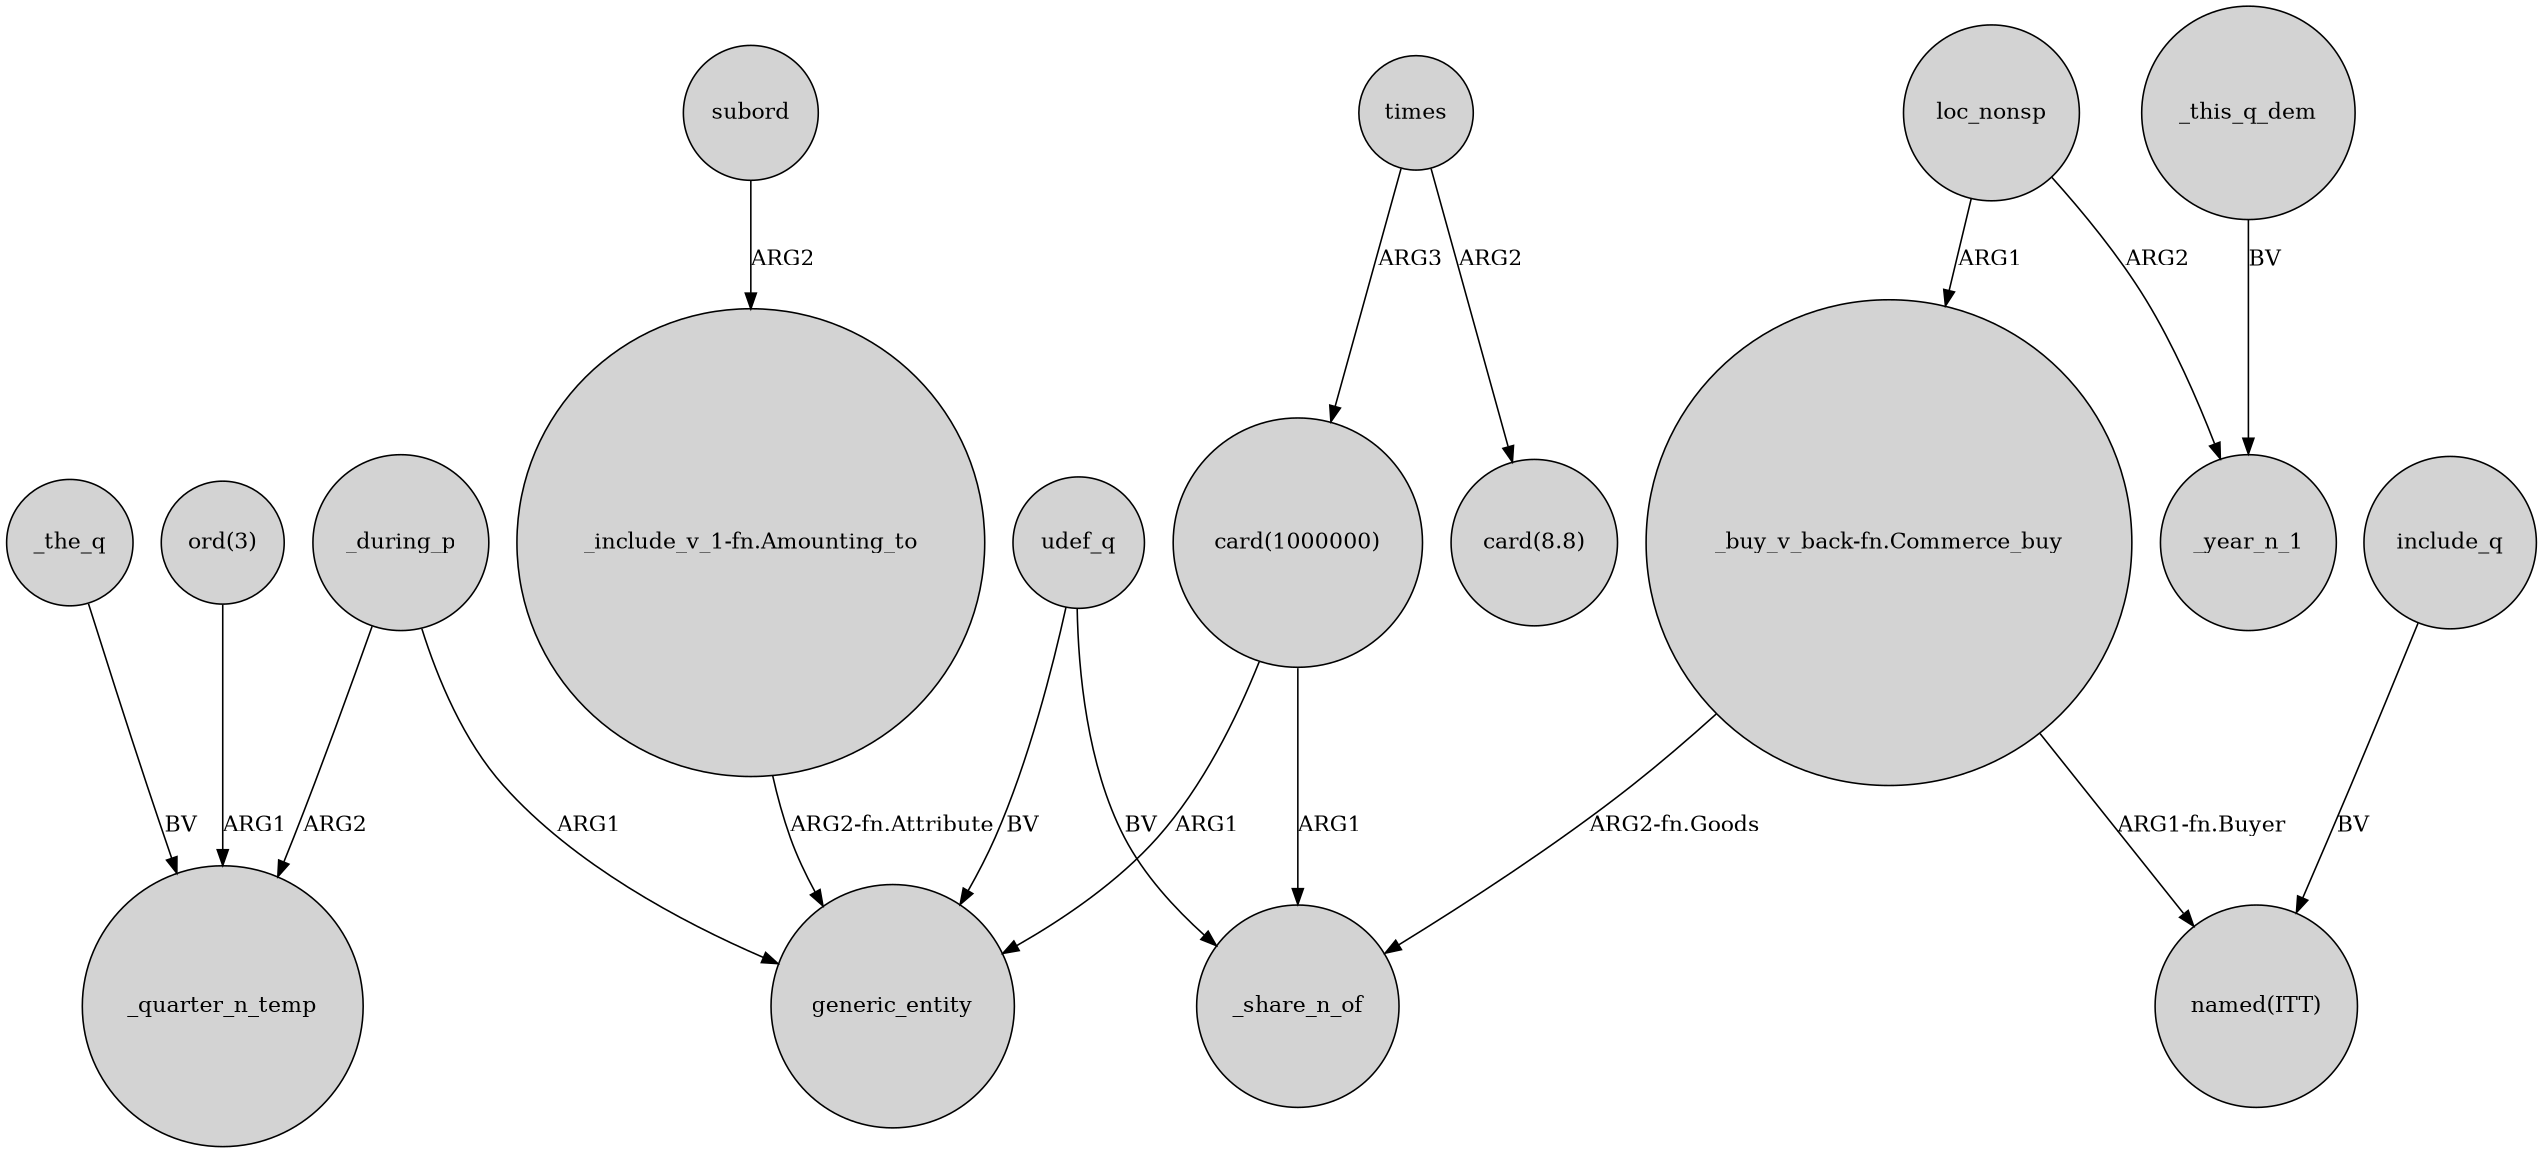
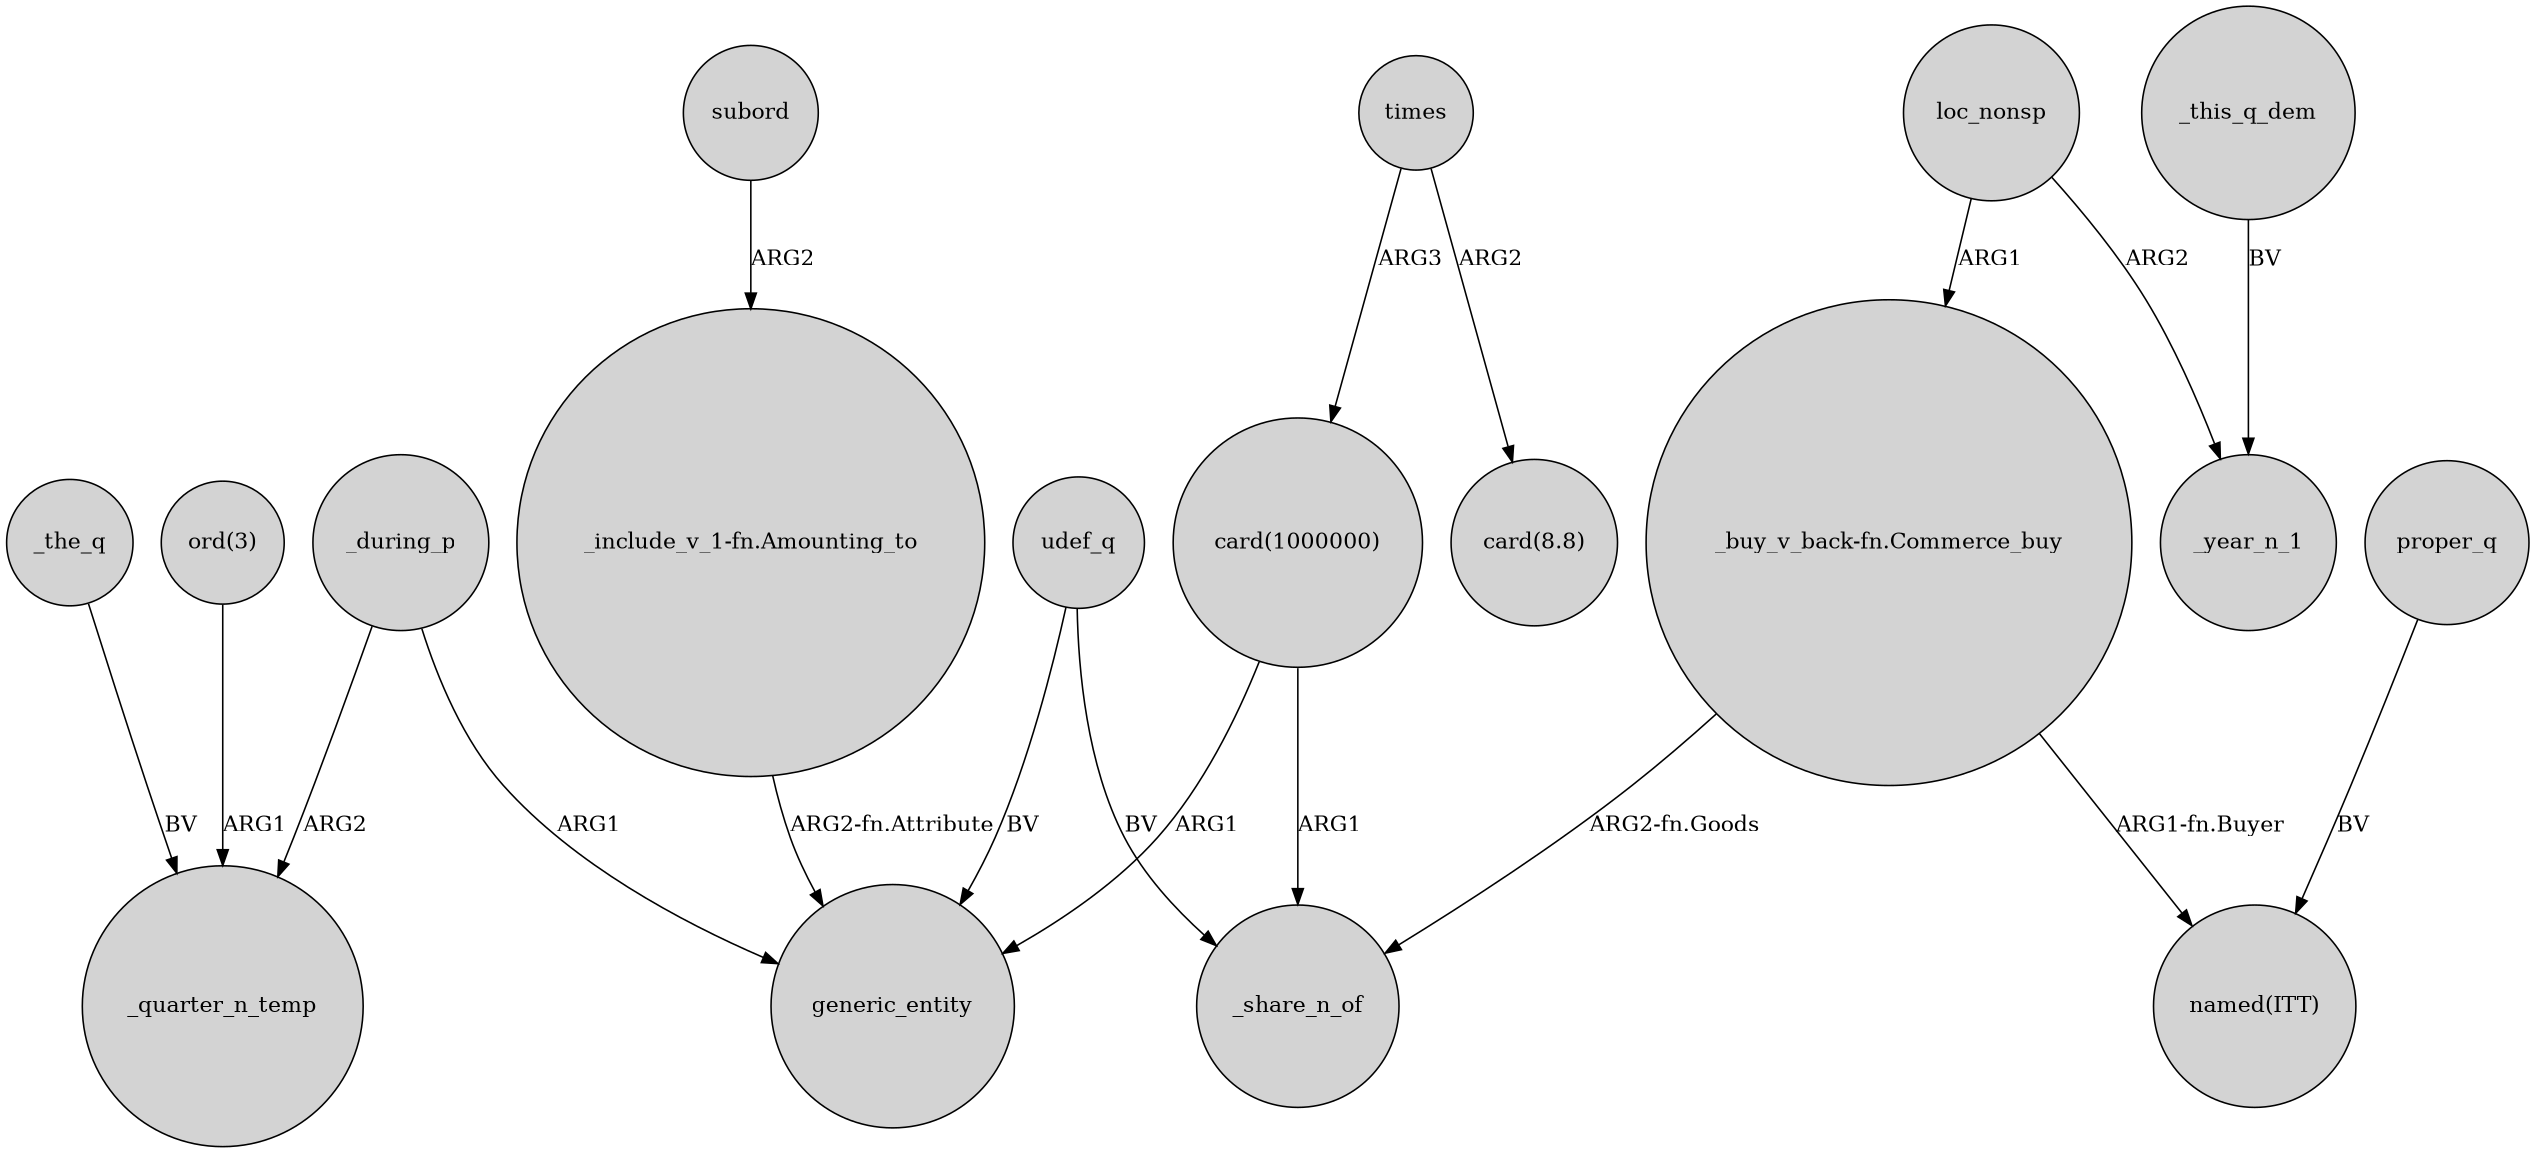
node "include_q": label "include_q" -> "proper_q"
